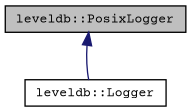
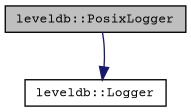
edge "leveldb::Logger" -> "leveldb::PosixLogger": reversed
